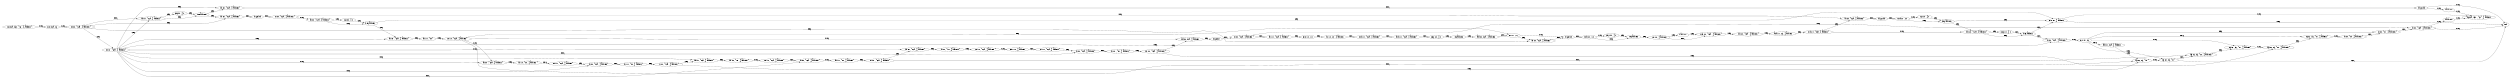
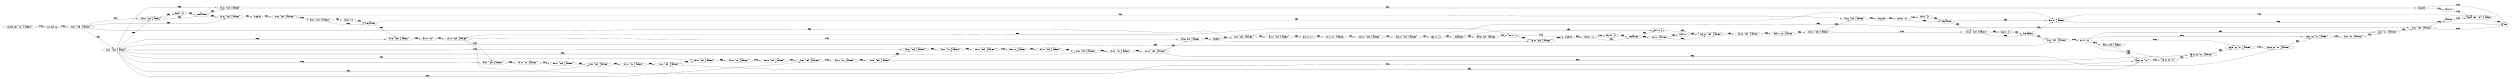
node "mov w0 , # 0": added
edge "stp x2 , x3 , [ x1 ]" -> "strb": now "ldp x29 , x30 , [ sp ] , # address" -> "strb"
